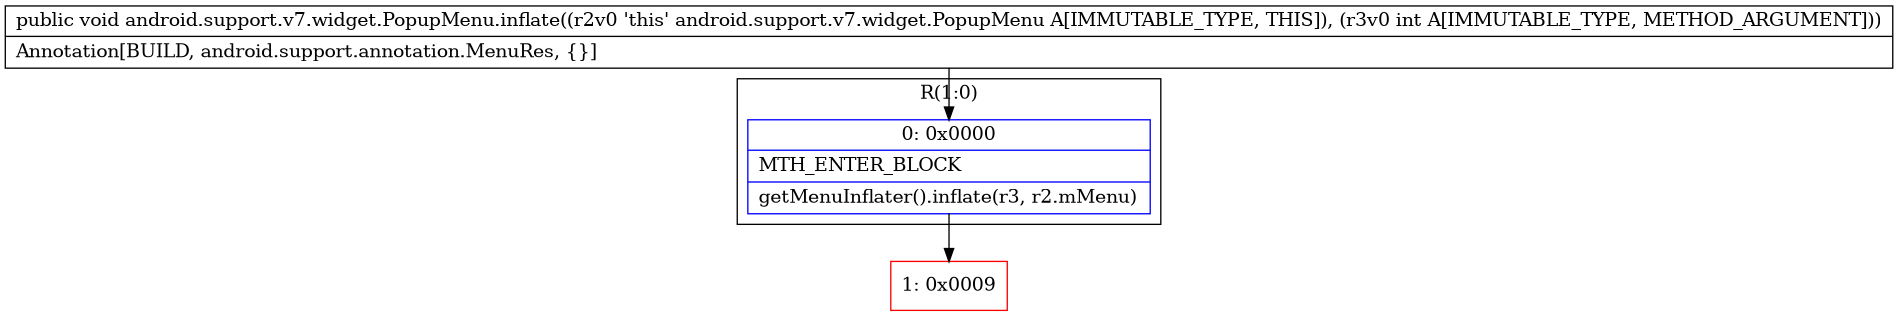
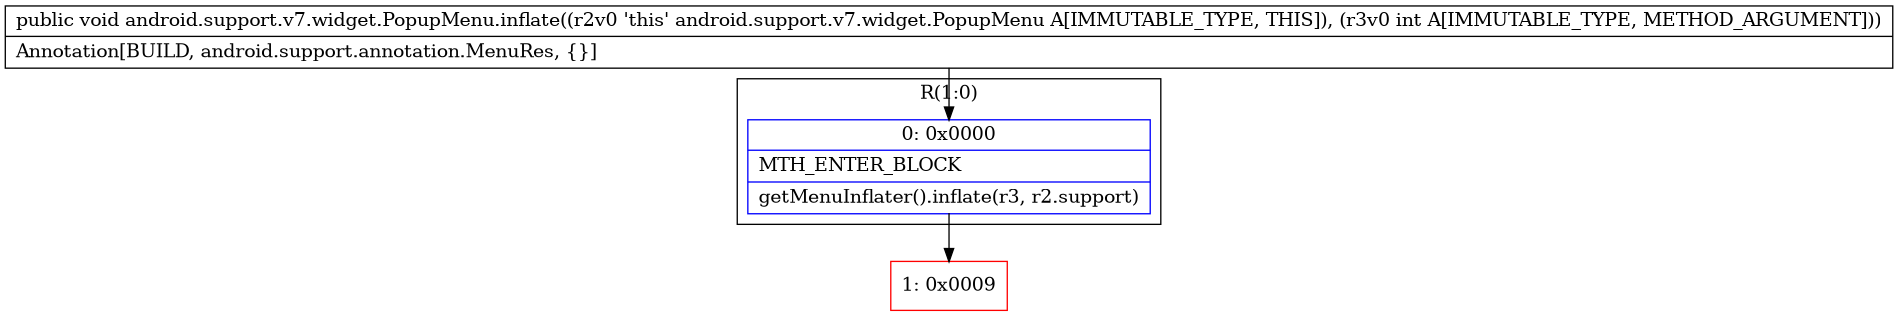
node "0: 0x0000": text "getMenuInflater().inflate(r3, r2.mMenu)" -> "getMenuInflater().inflate(r3, r2.support)"
